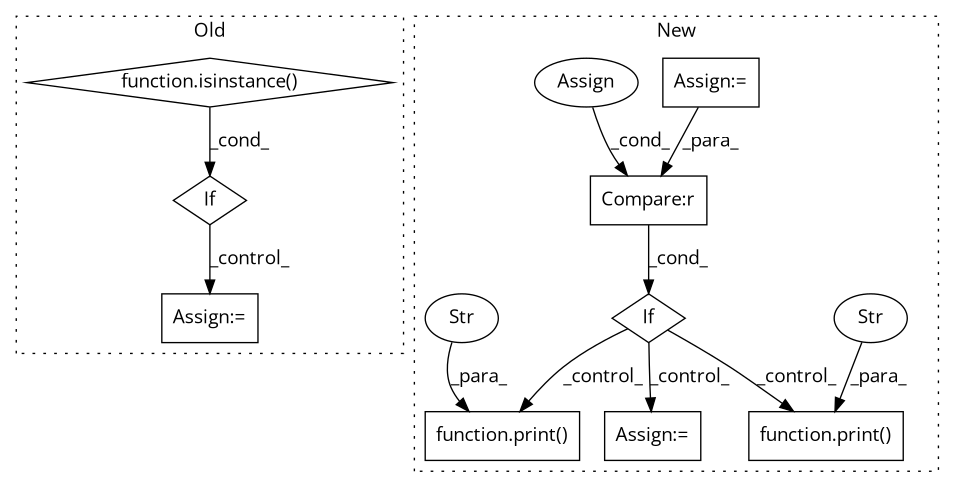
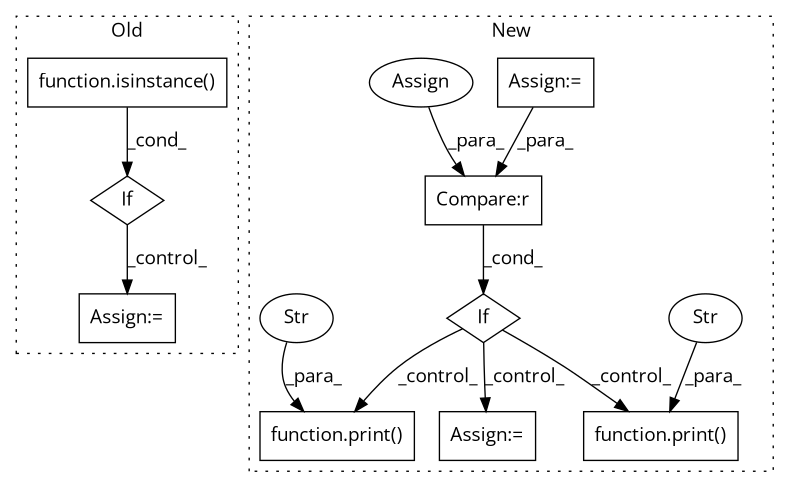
node "function.isinstance()": shape diamond -> box
edge "Assign" -> "Compare:r": label "_cond_" -> "_para_"
